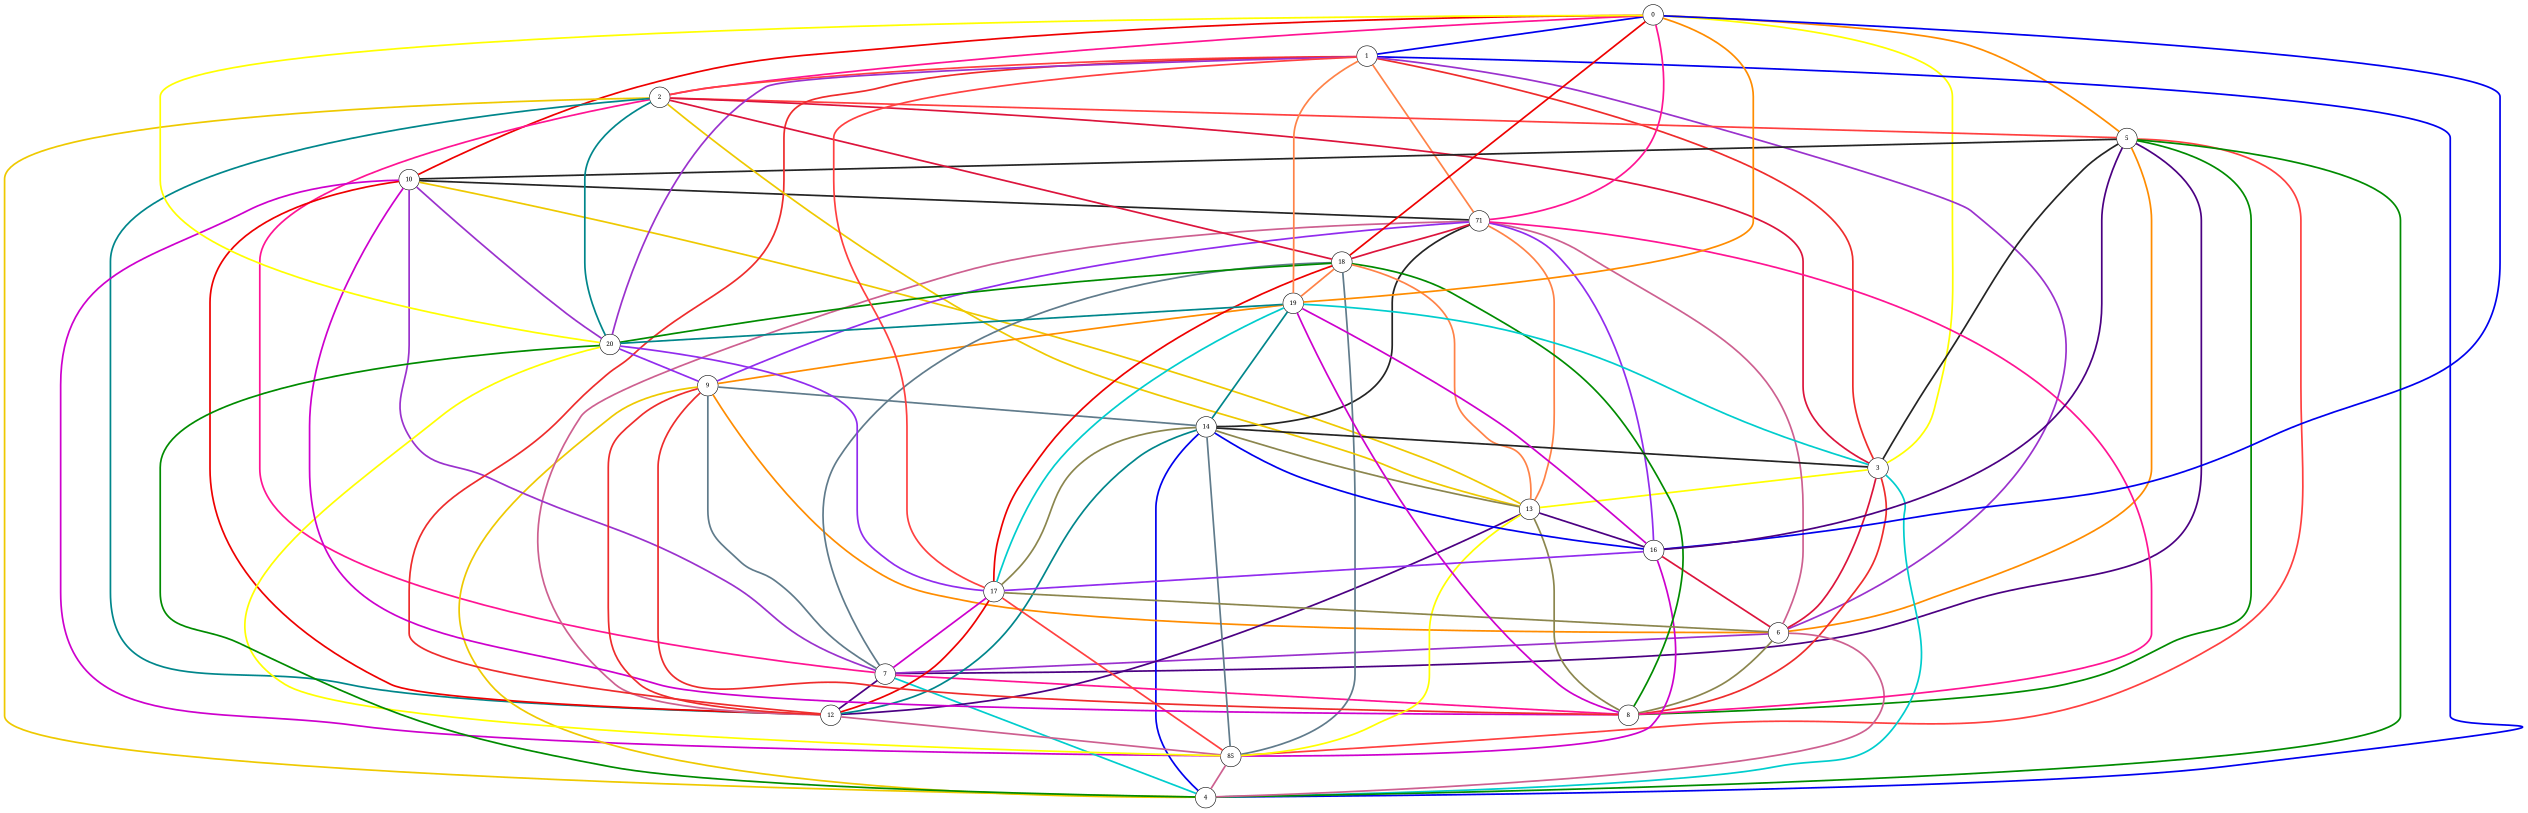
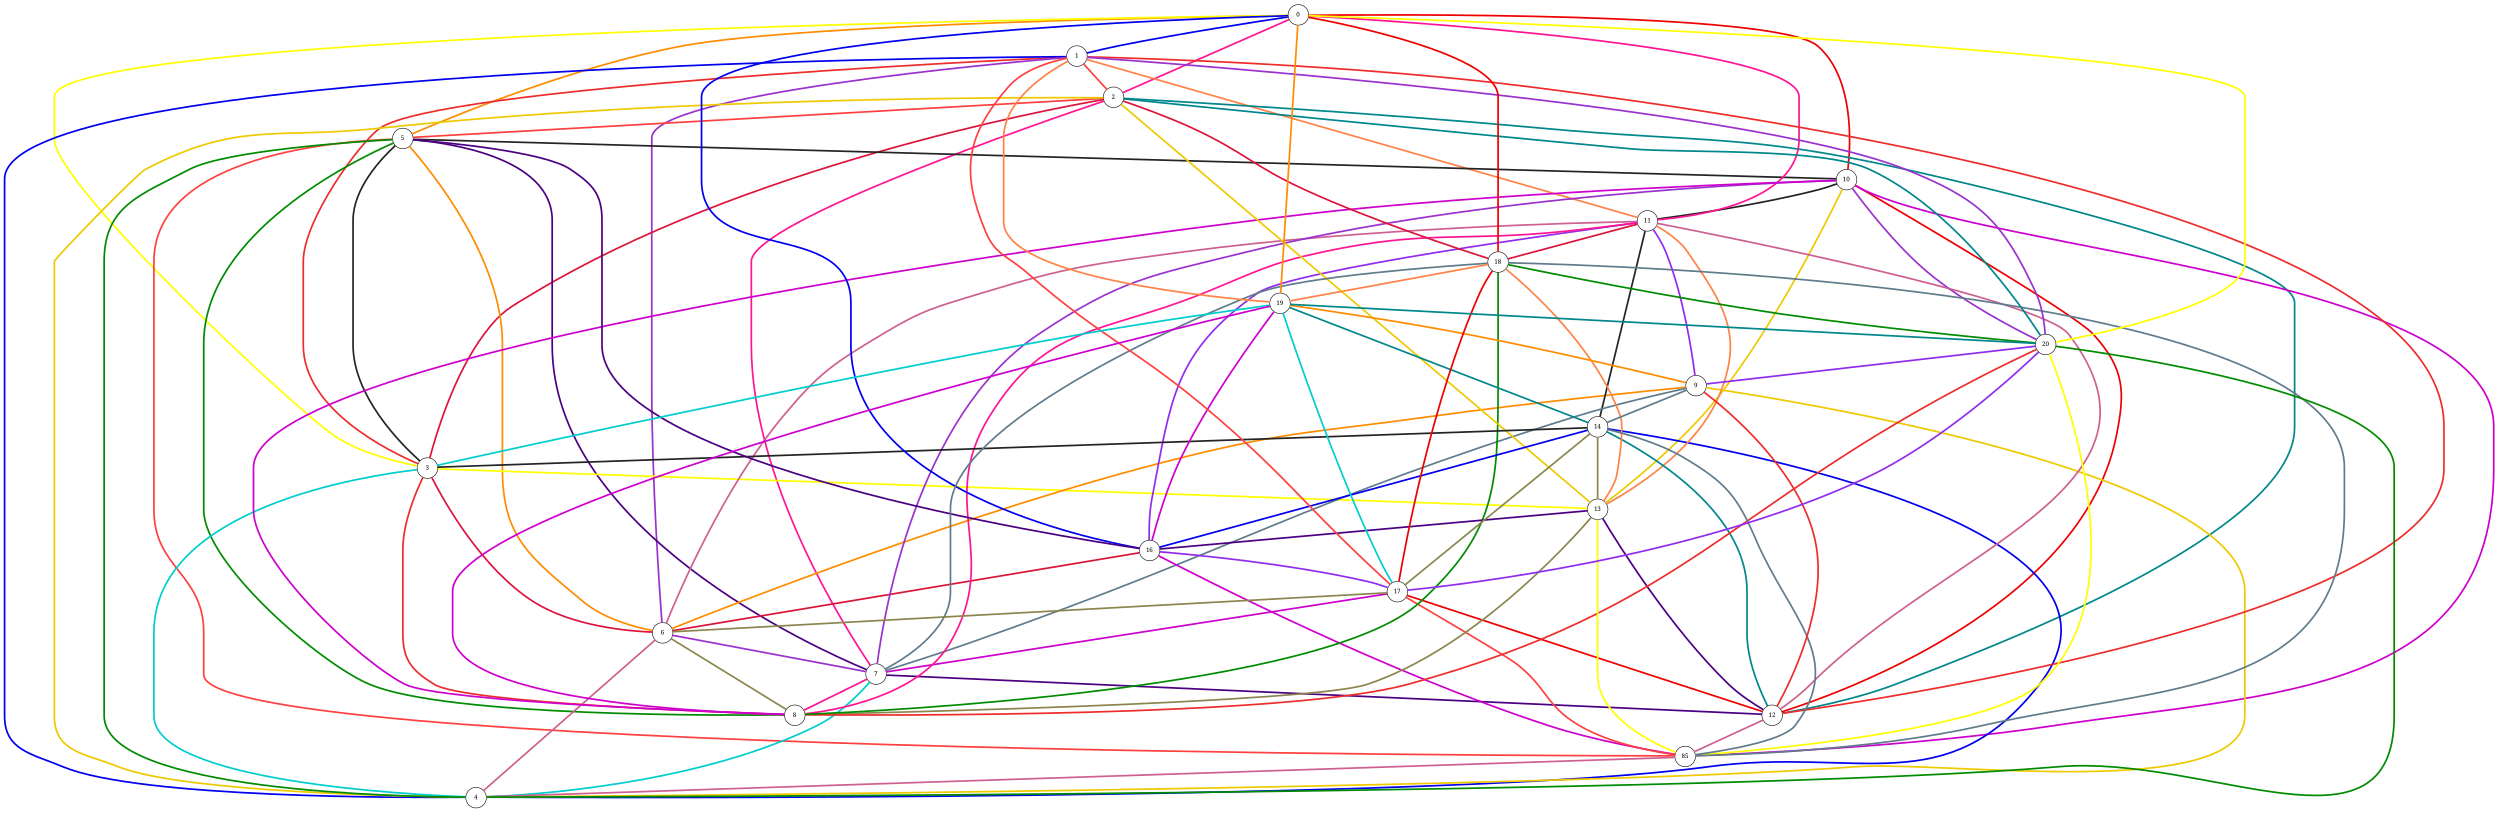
node "71": label "71" -> "11"
edge "9" -- "8": now "20" -- "8"
